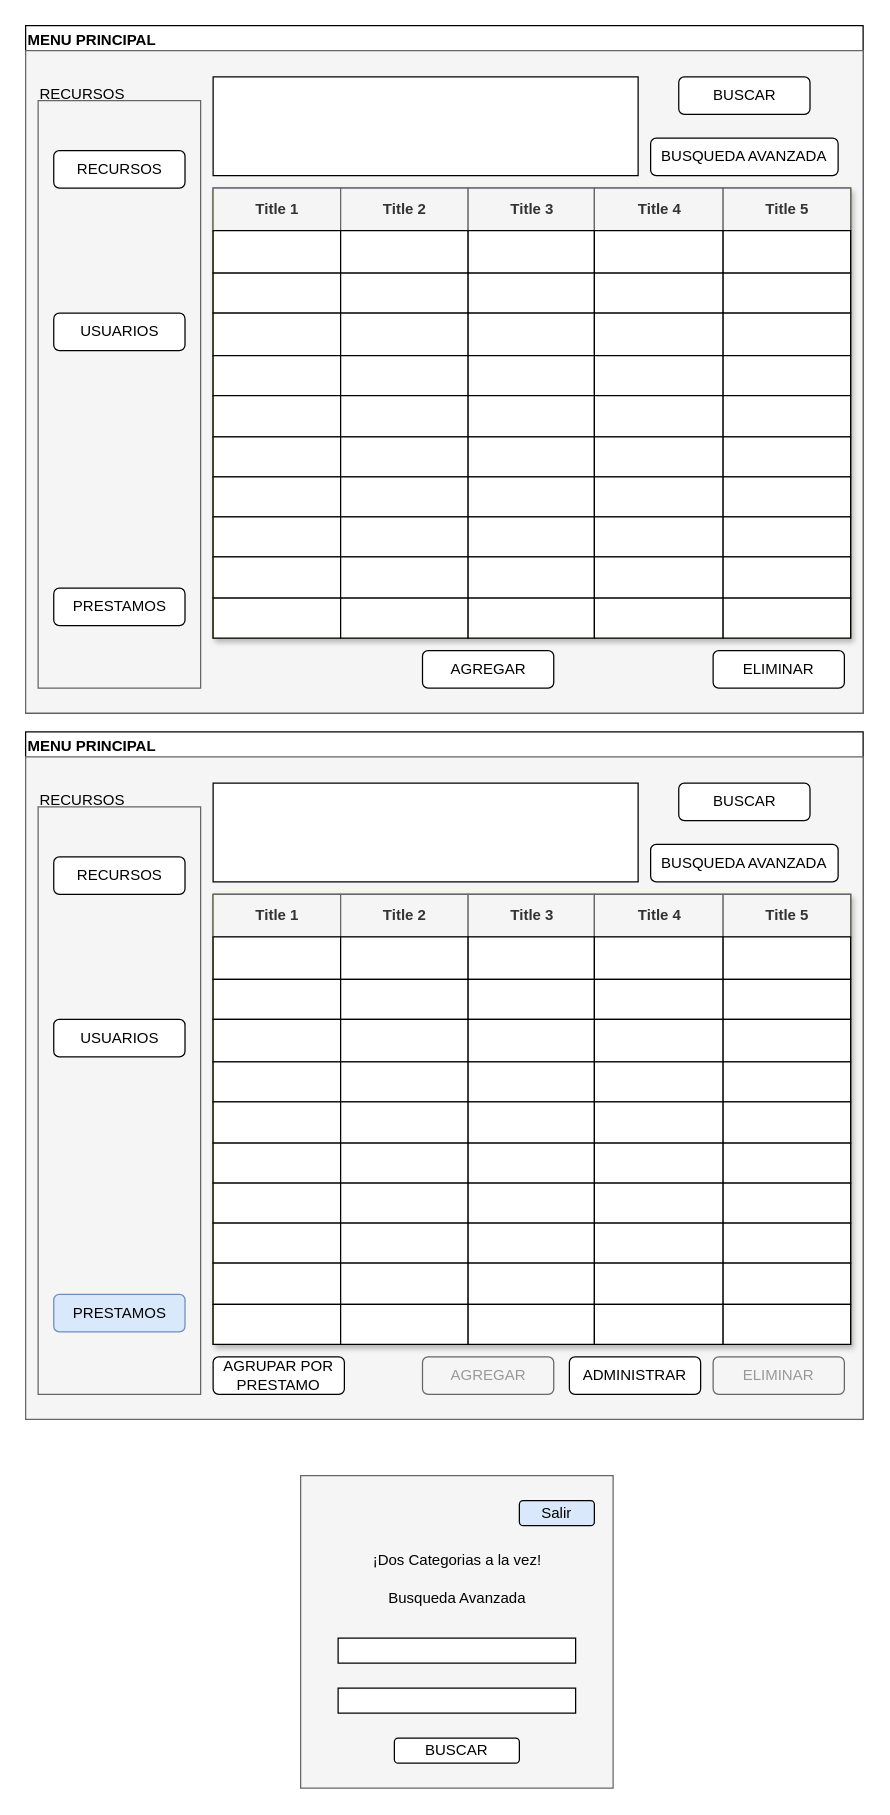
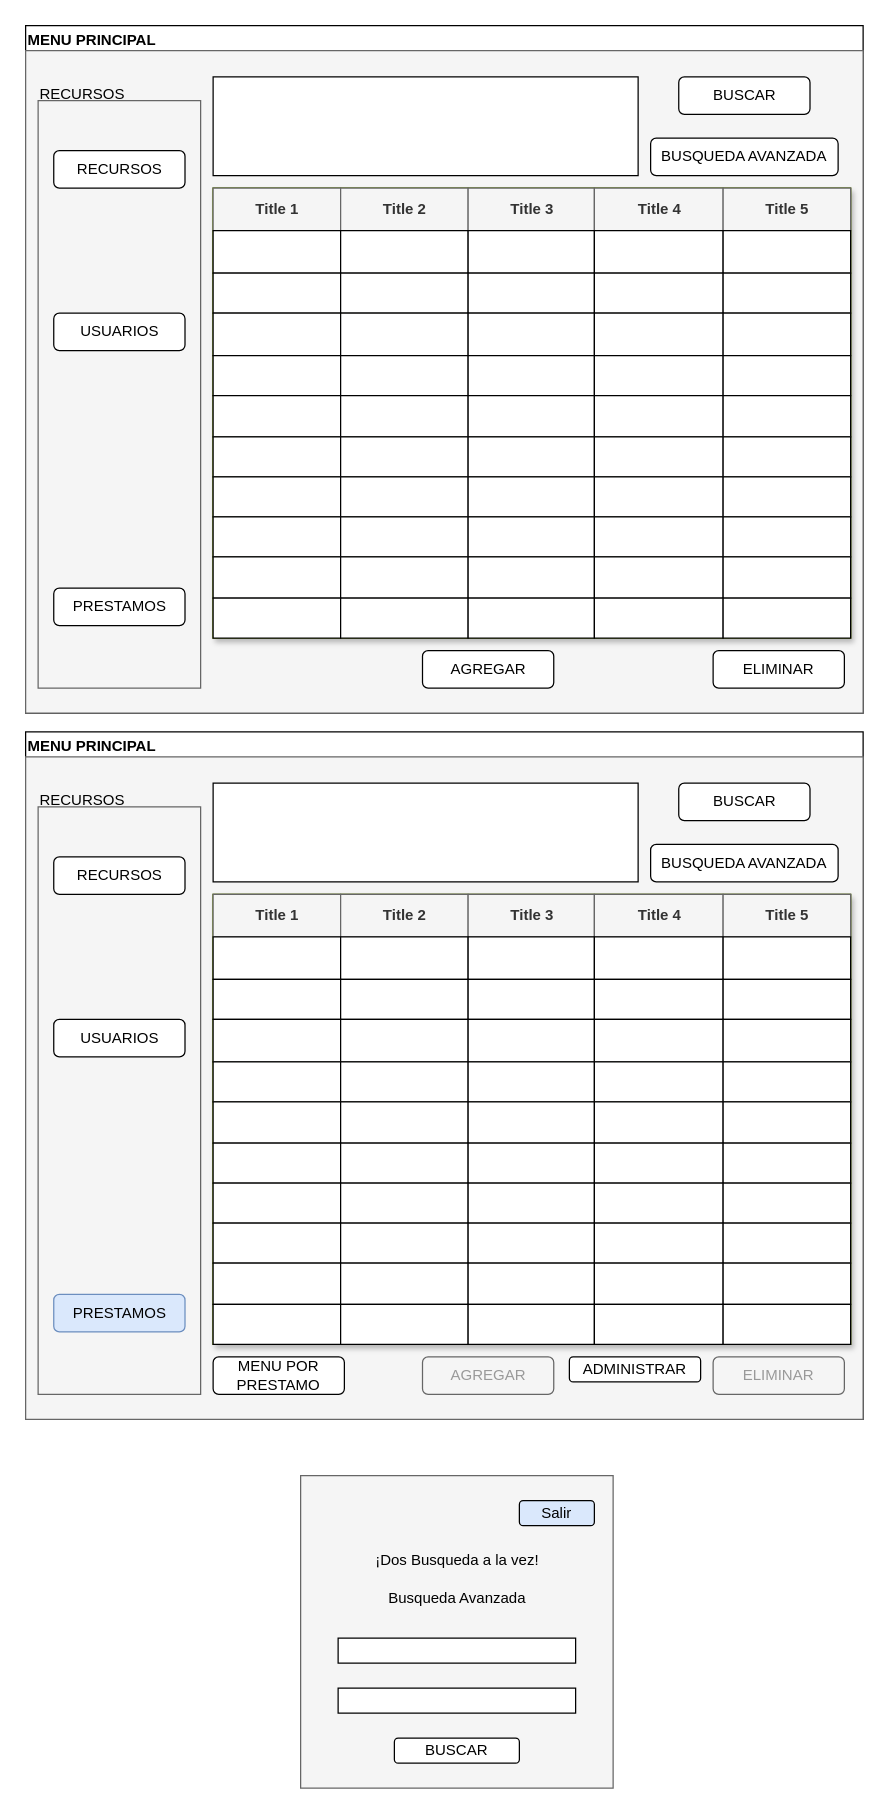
node "AGRUPAR POR PRESTAMO": label "AGRUPAR POR PRESTAMO" -> "MENU POR PRESTAMO"
node "ADMINISTRAR": size 131x38 -> 131x25
node "¡Dos Categorias a la vez!": label "¡Dos Categorias a la vez!" -> "¡Dos Busqueda a la vez!"
